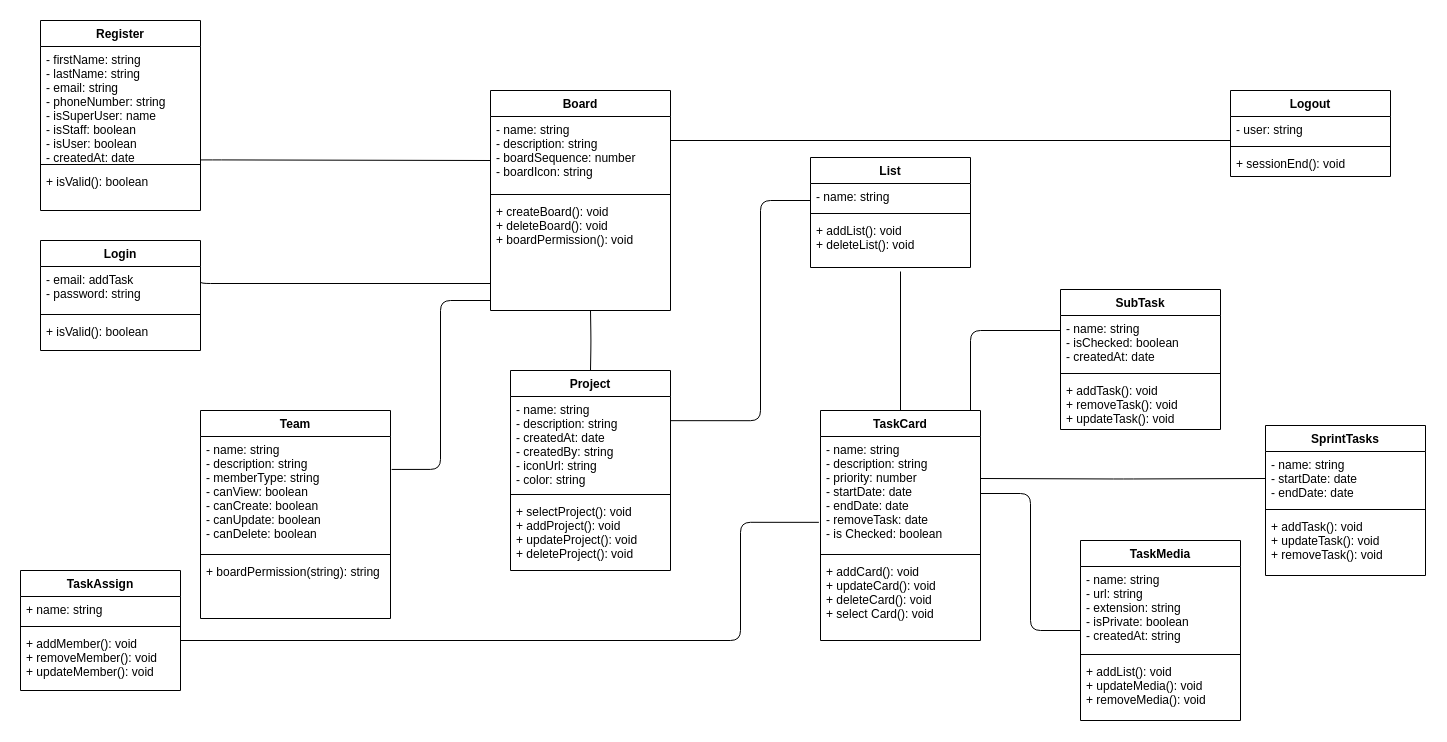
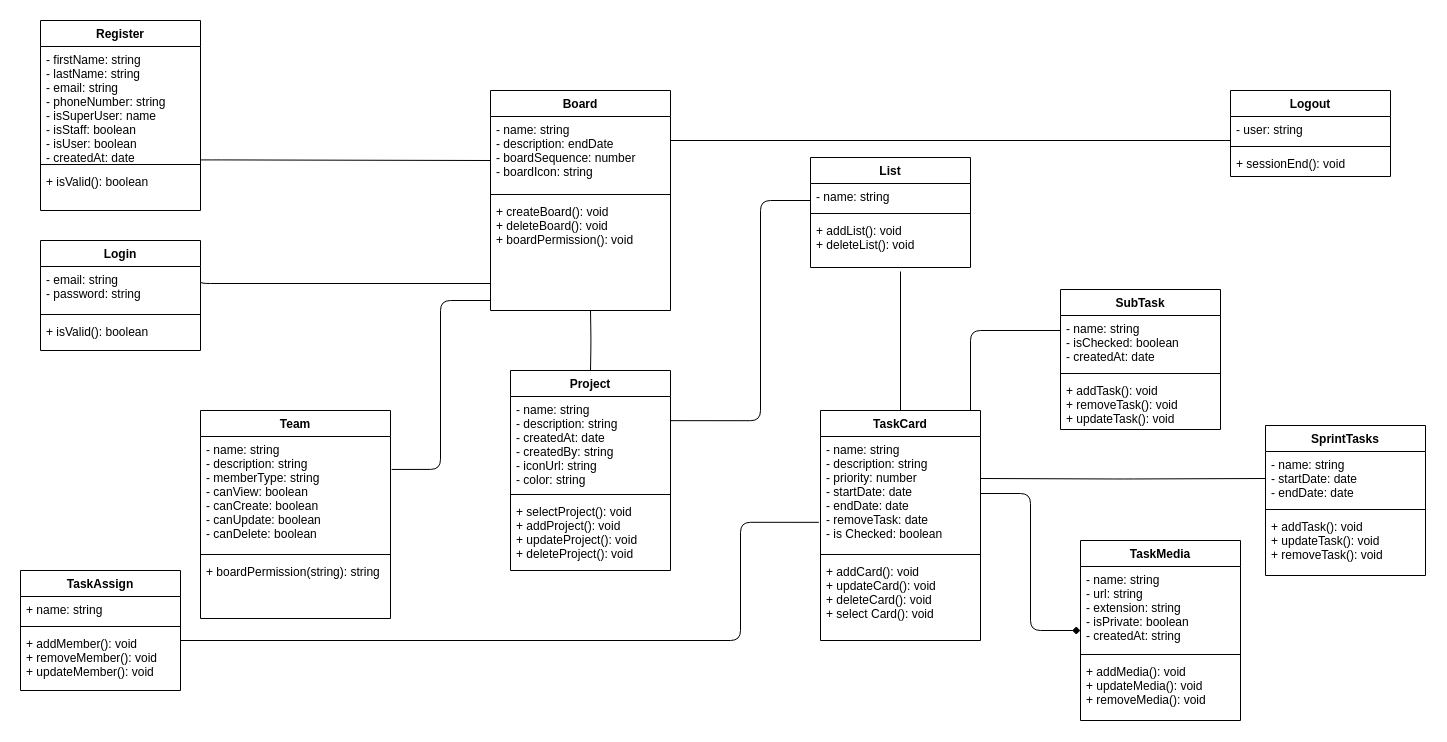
node "- name: string - description: string - boardSequence: number - boardIcon: string": label "- name: string - description: string - boardSequence: number - boardIcon: string" -> "- name: string - description: endDate - boardSequence: number - boardIcon: string"
node "- email: addTask - password: string": label "- email: addTask - password: string" -> "- email: string - password: string"
edge "- name: string - description: string - priority: number - startDate: date - endDate: date - removeTask: date - is Checked: boolean" -- "- name: string - url: string - extension: string - isPrivate: boolean - createdAt: string": arrowhead none -> diamond
node "+ addList(): void + updateMedia(): void + removeMedia(): void": label "+ addList(): void + updateMedia(): void + removeMedia(): void" -> "+ addMedia(): void + updateMedia(): void + removeMedia(): void"
